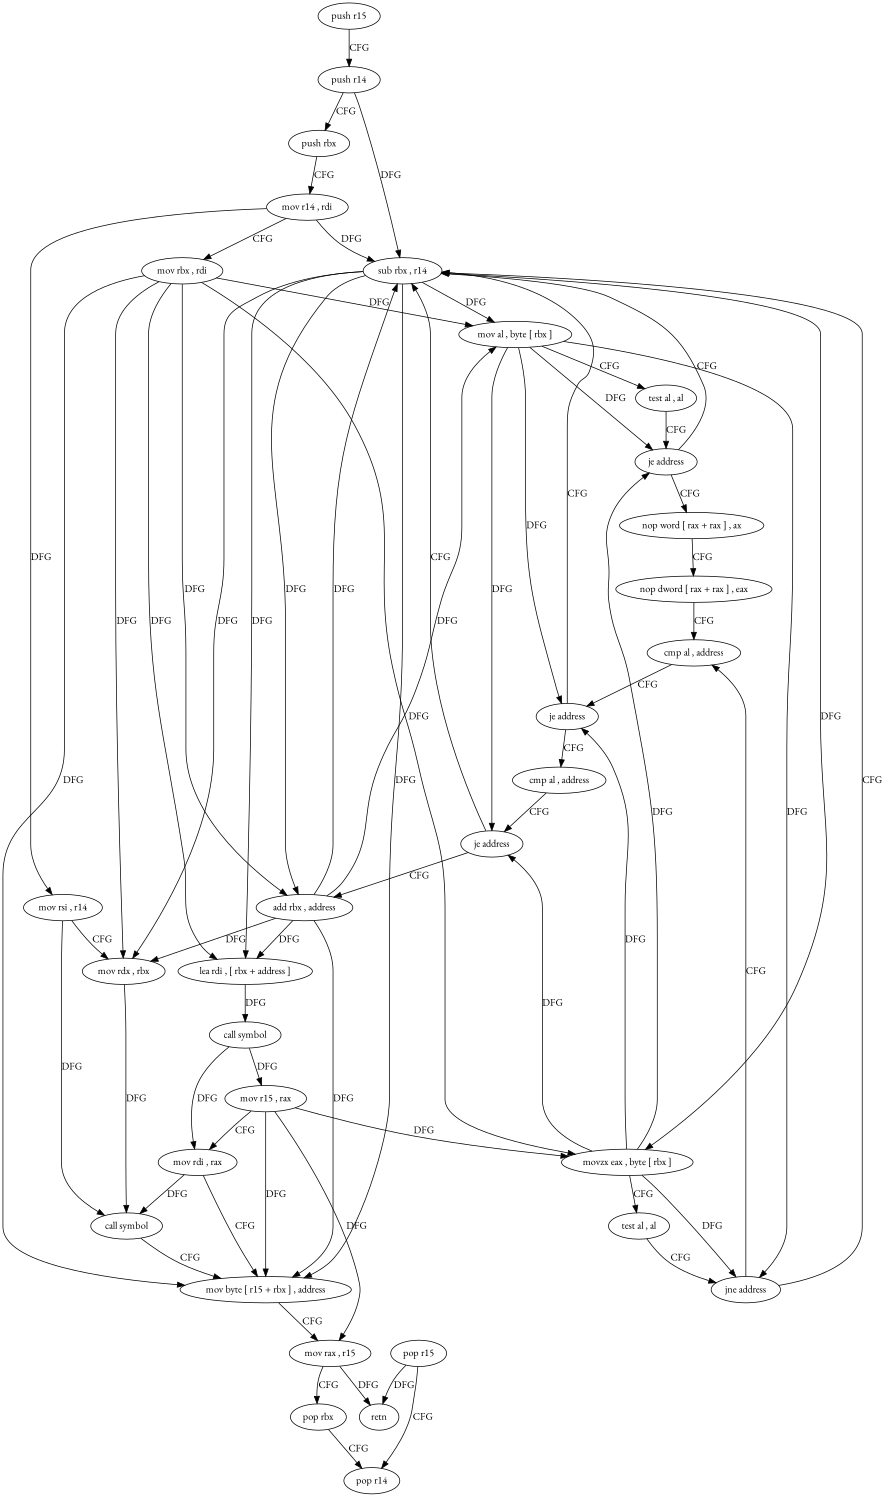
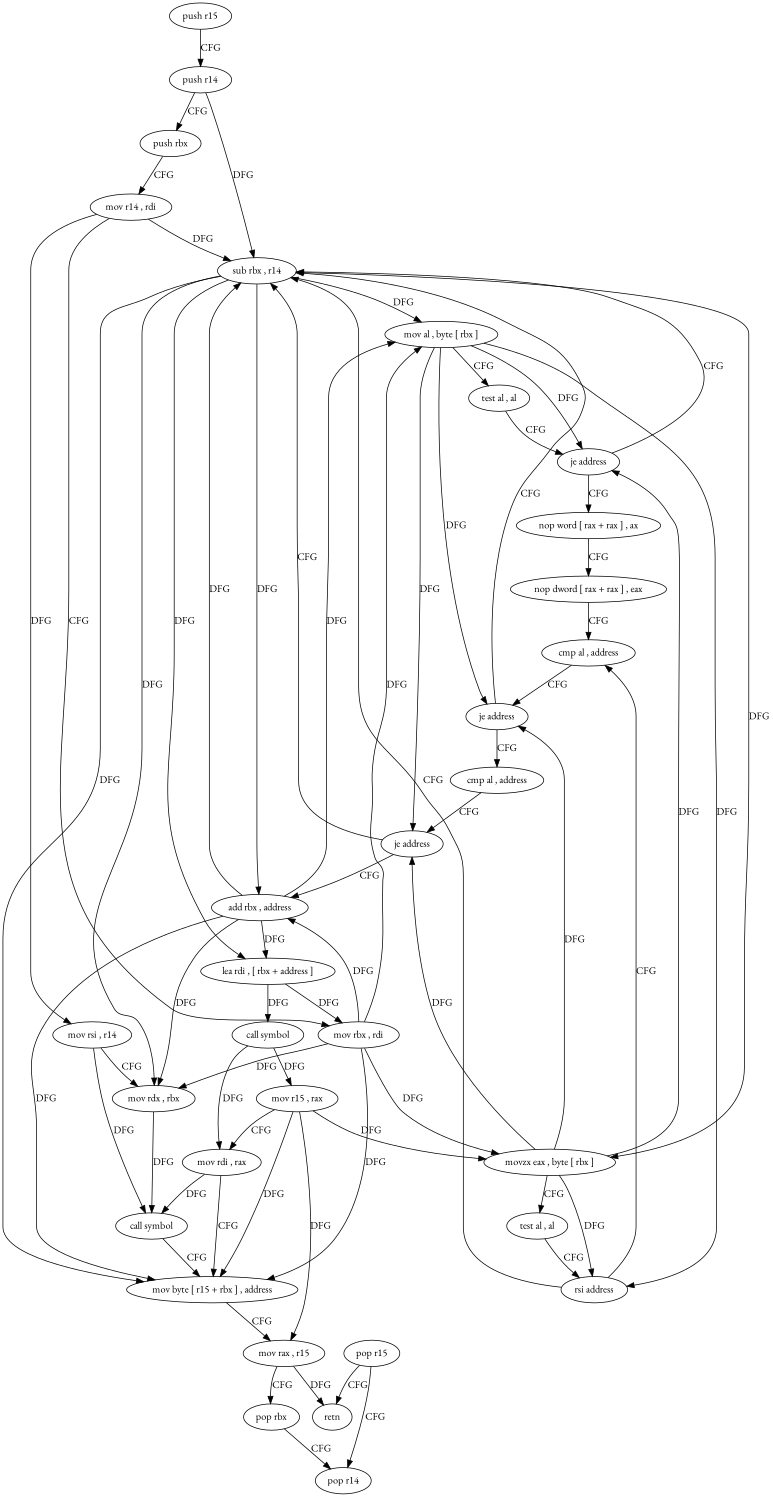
edge "mov rbx , rdi" -> "lea rdi , [ rbx + address ]": reversed
node "jne address": label "jne address" -> "rsi address"
edge "pop r15" -> "retn": label "DFG" -> "CFG"
